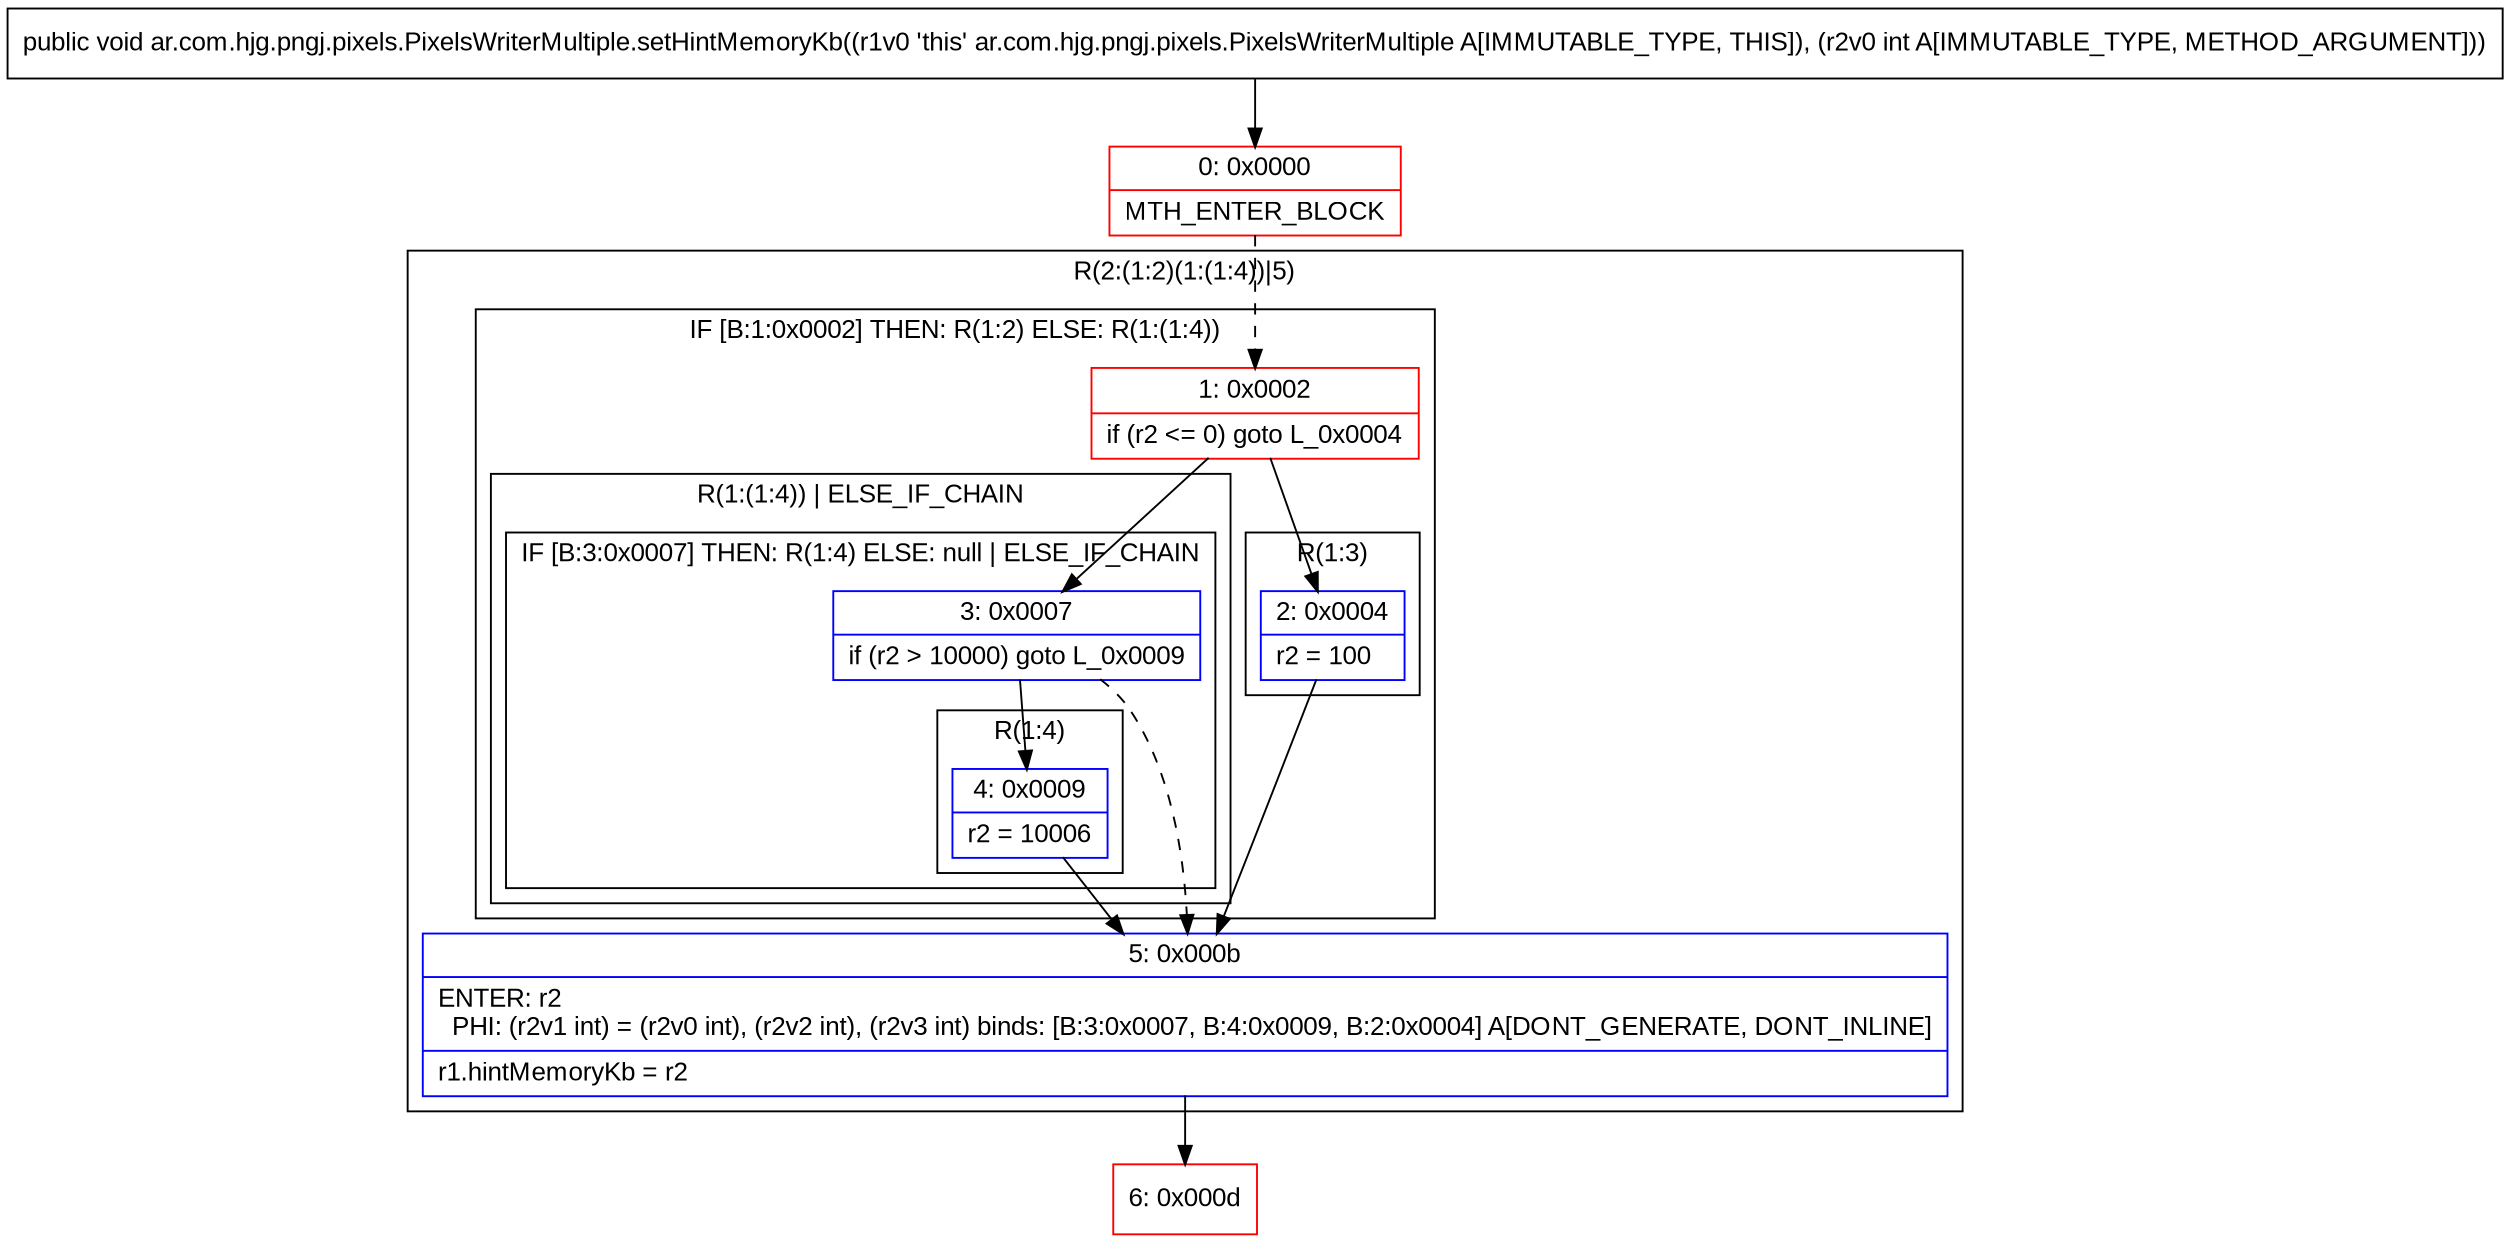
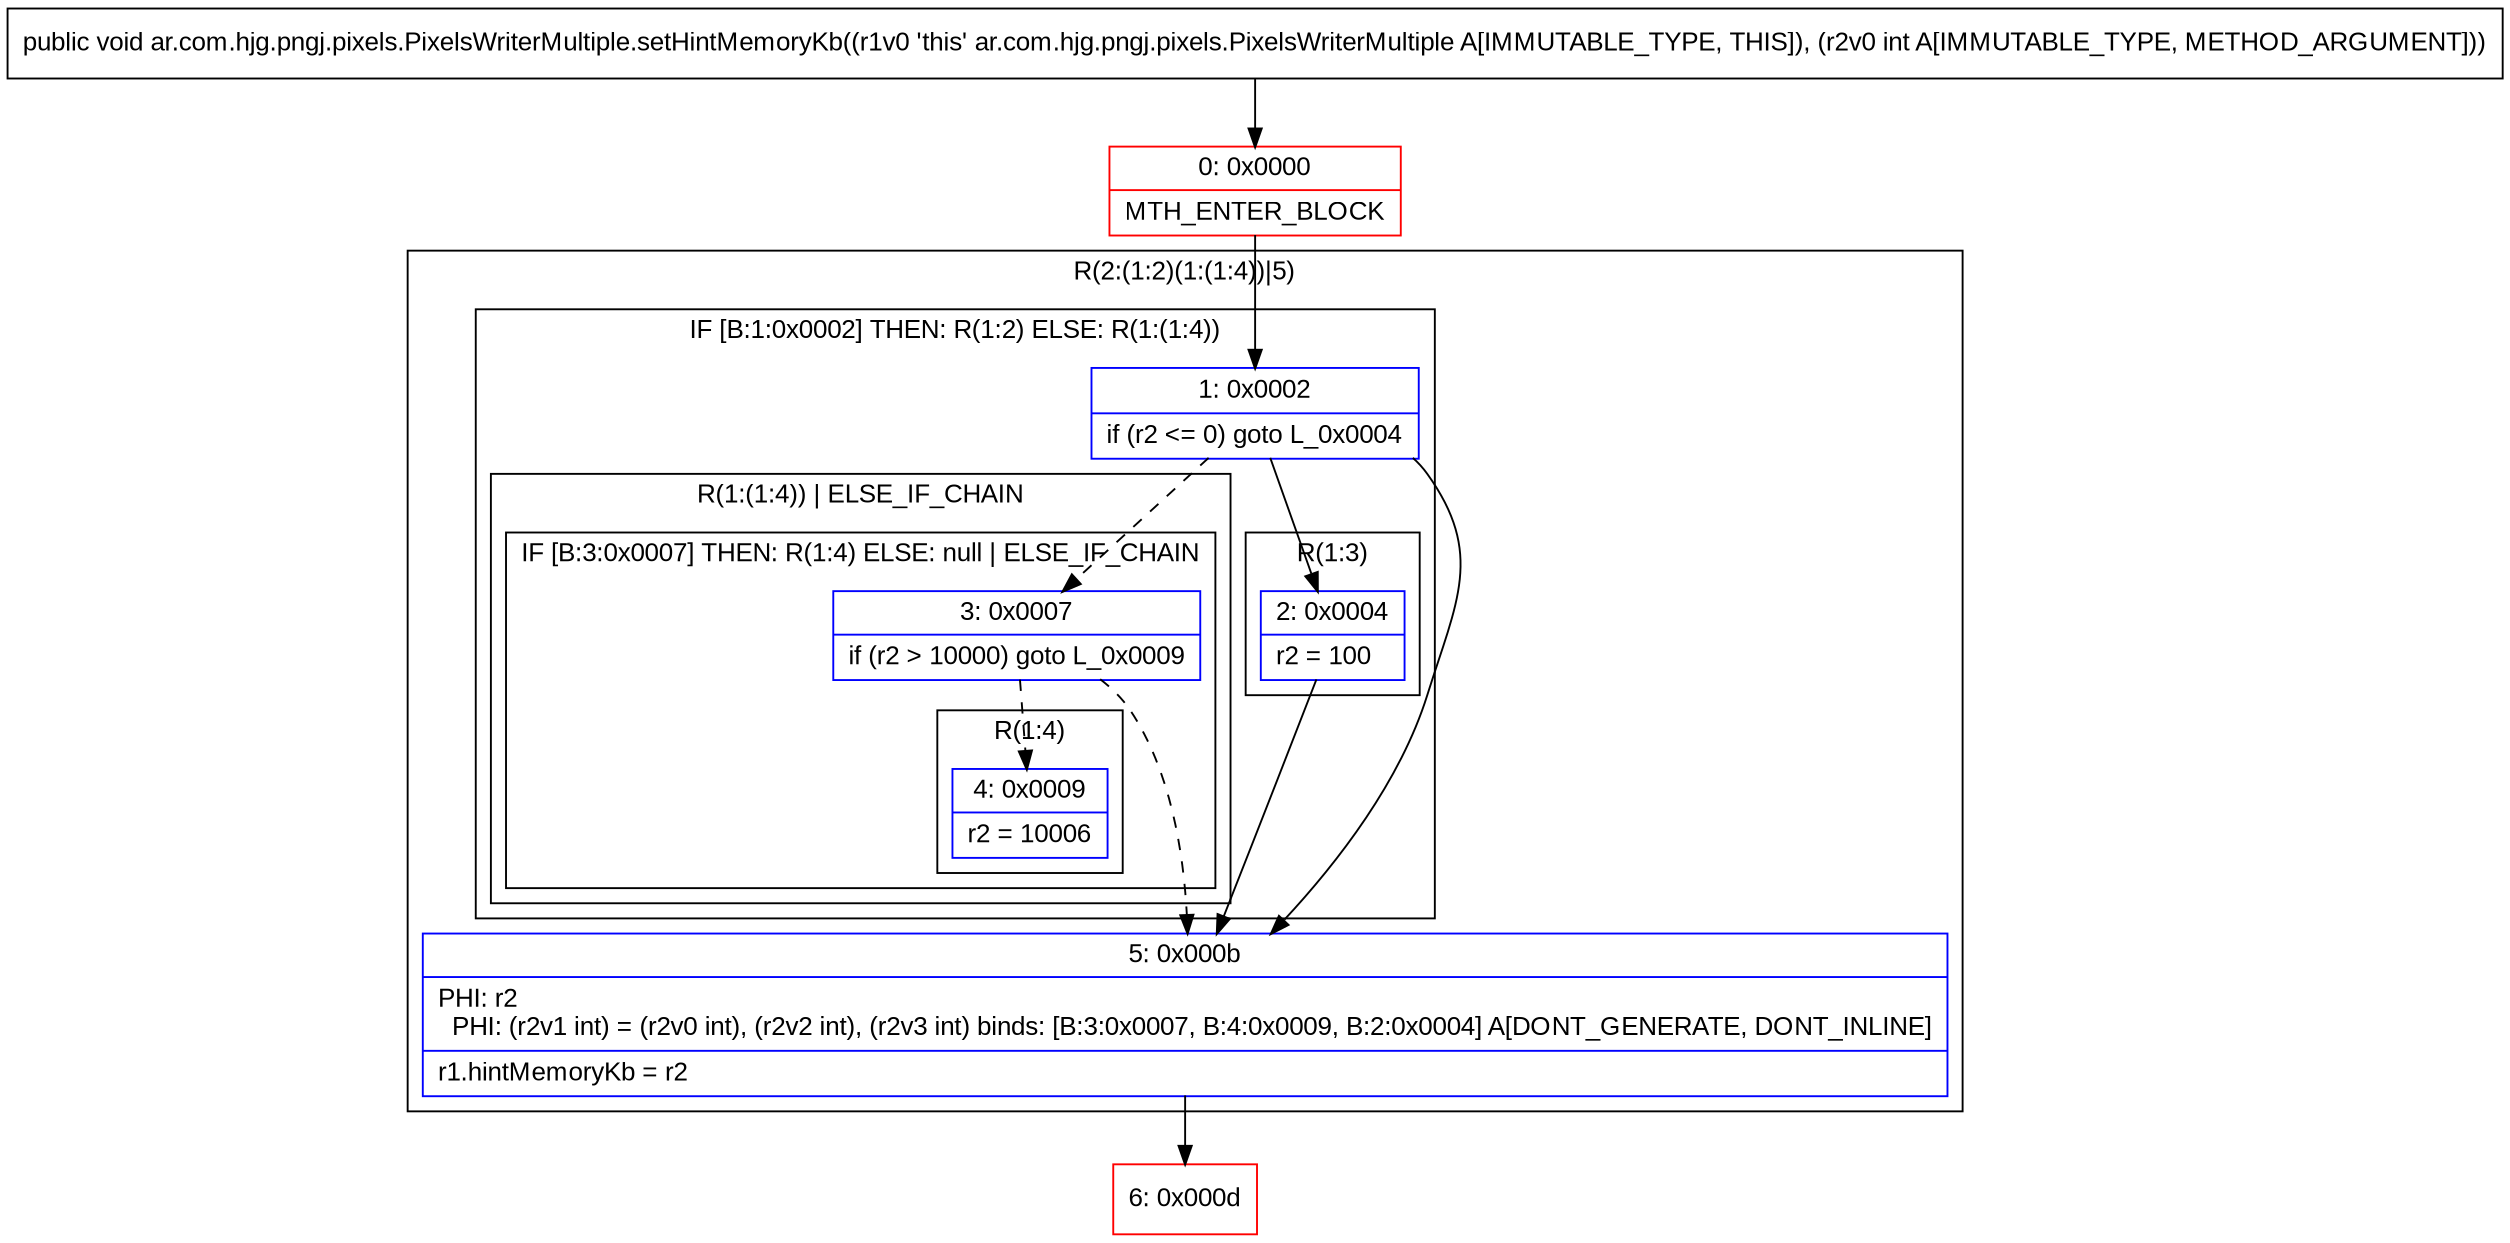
edge "0: 0x0000" -> "1: 0x0002": style dashed -> solid
node "1: 0x0002": color red -> blue
edge "1: 0x0002" -> "3: 0x0007": style solid -> dashed
edge "3: 0x0007" -> "4: 0x0009": style solid -> dashed
edge "4: 0x0009" -> "5: 0x000b": now "1: 0x0002" -> "5: 0x000b"
node "5: 0x000b": text "ENTER: r2" -> "PHI: r2"
